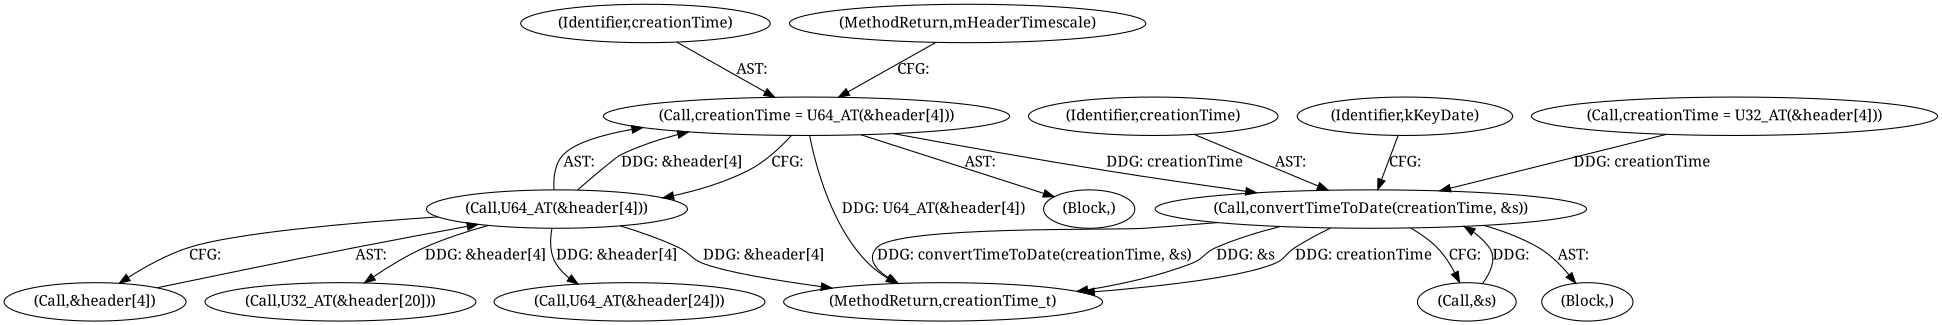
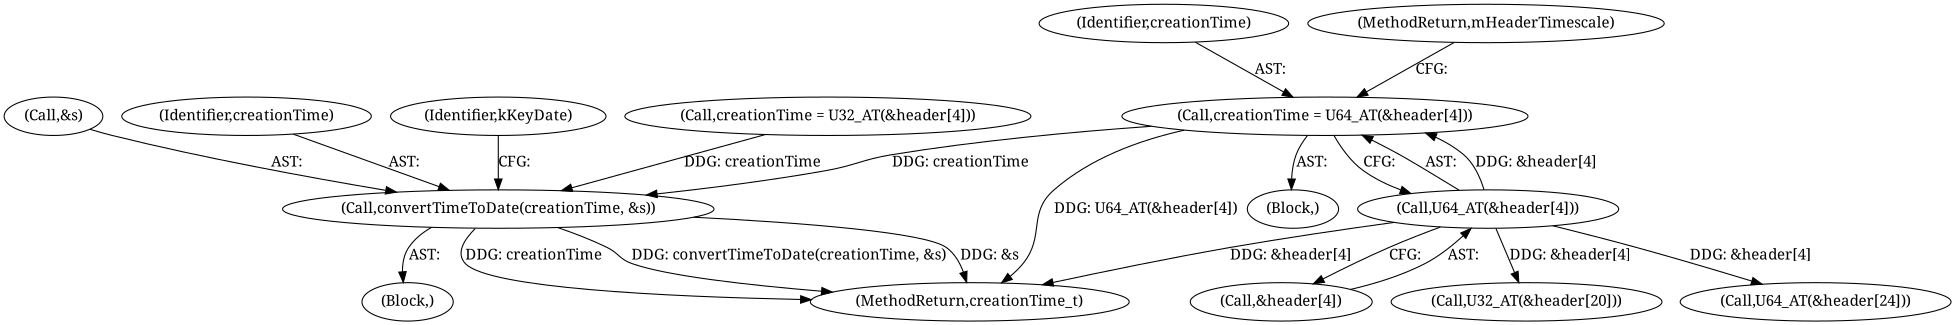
edge "(Call,convertTimeToDate(creationTime, &s))" -> "(Call,&s)": removed, label "CFG:"
edge "(Call,&s)" -> "(Call,convertTimeToDate(creationTime, &s))": label "DDG: " -> "AST: "
